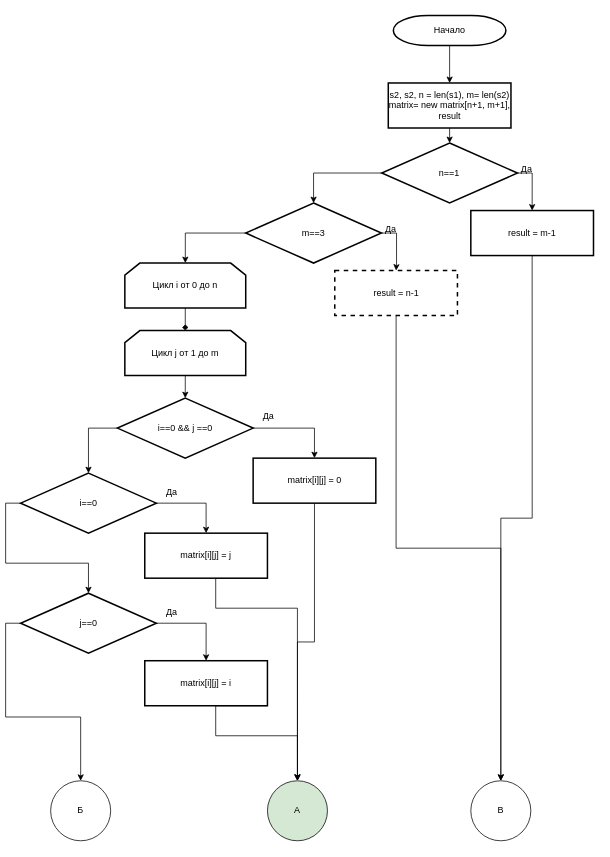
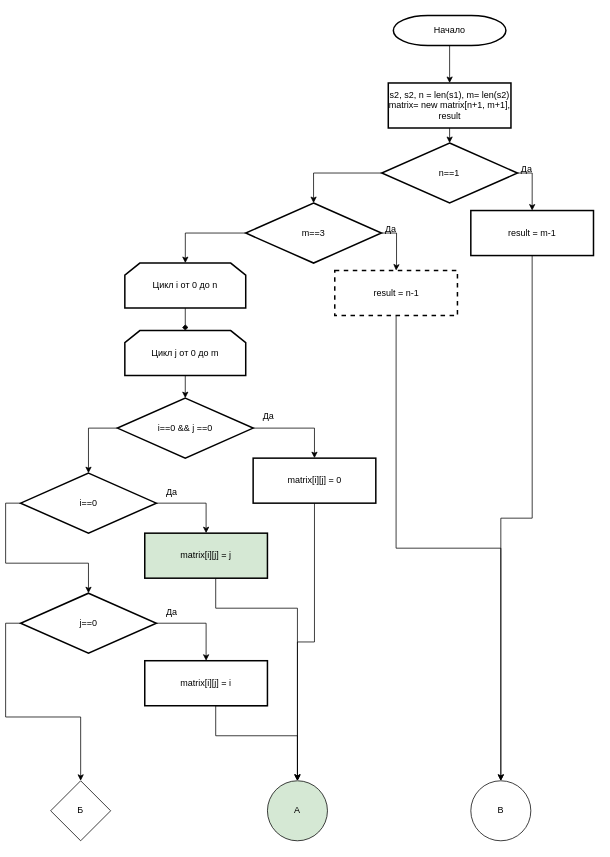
node "Цикл j от 1 до m": label "Цикл j от 1 до m" -> "Цикл j от 0 до m"
node "matrix[i][j] = j": fillcolor #ffffff -> #d5e8d4
node "Б": shape ellipse -> diamond
